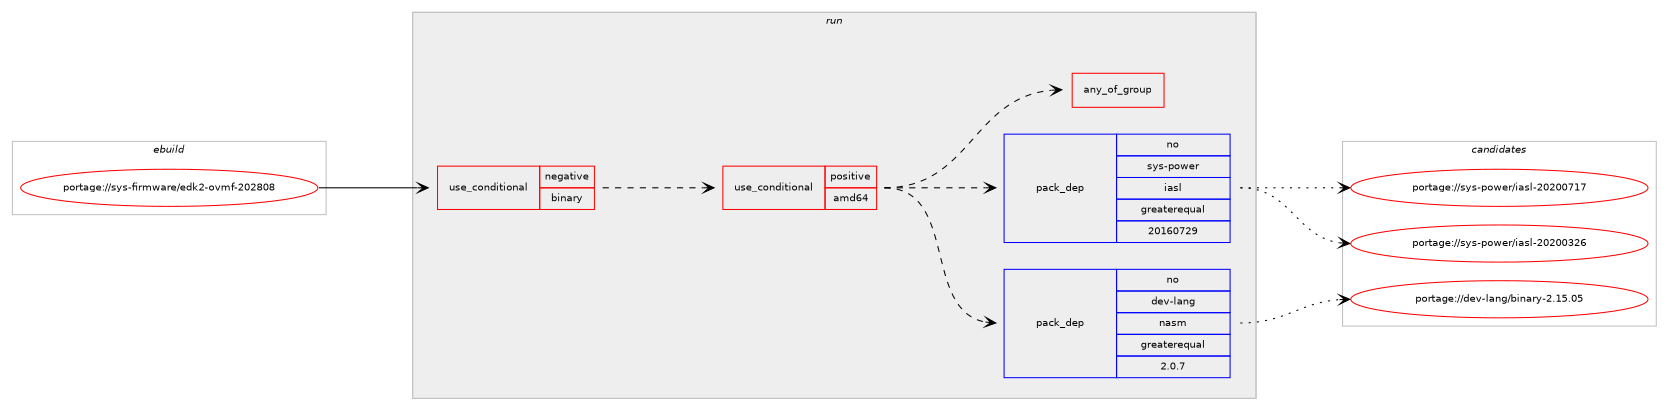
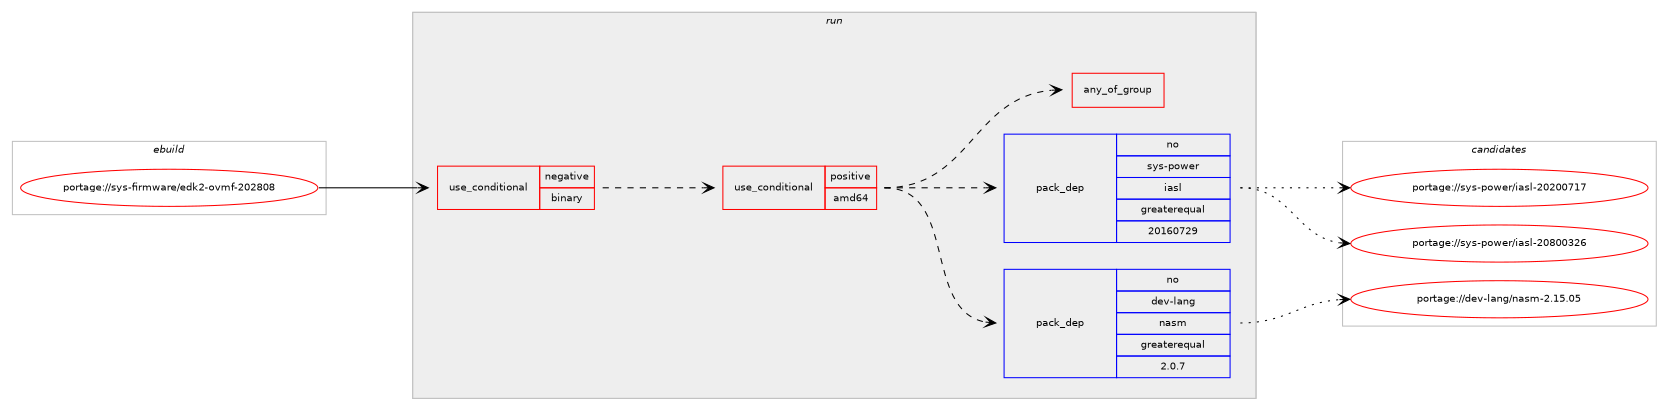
node "portage://sys-power/iasl-20200326": label "portage://sys-power/iasl-20200326" -> "portage://sys-power/iasl-20800326"
node "portage://dev-lang/binary-2.15.05": label "portage://dev-lang/binary-2.15.05" -> "portage://dev-lang/nasm-2.15.05"
